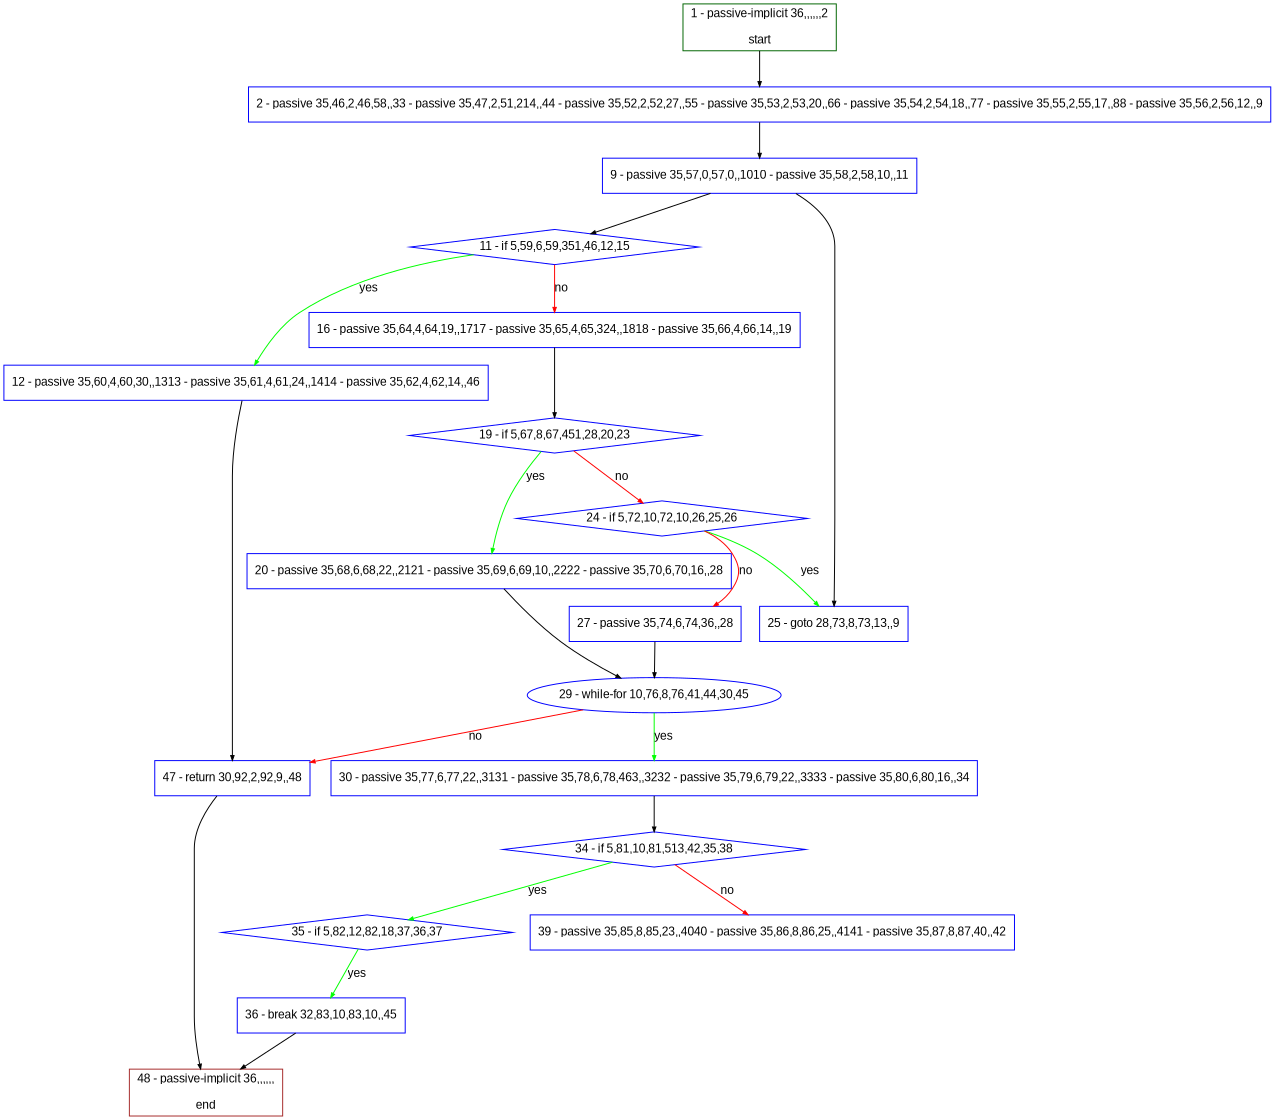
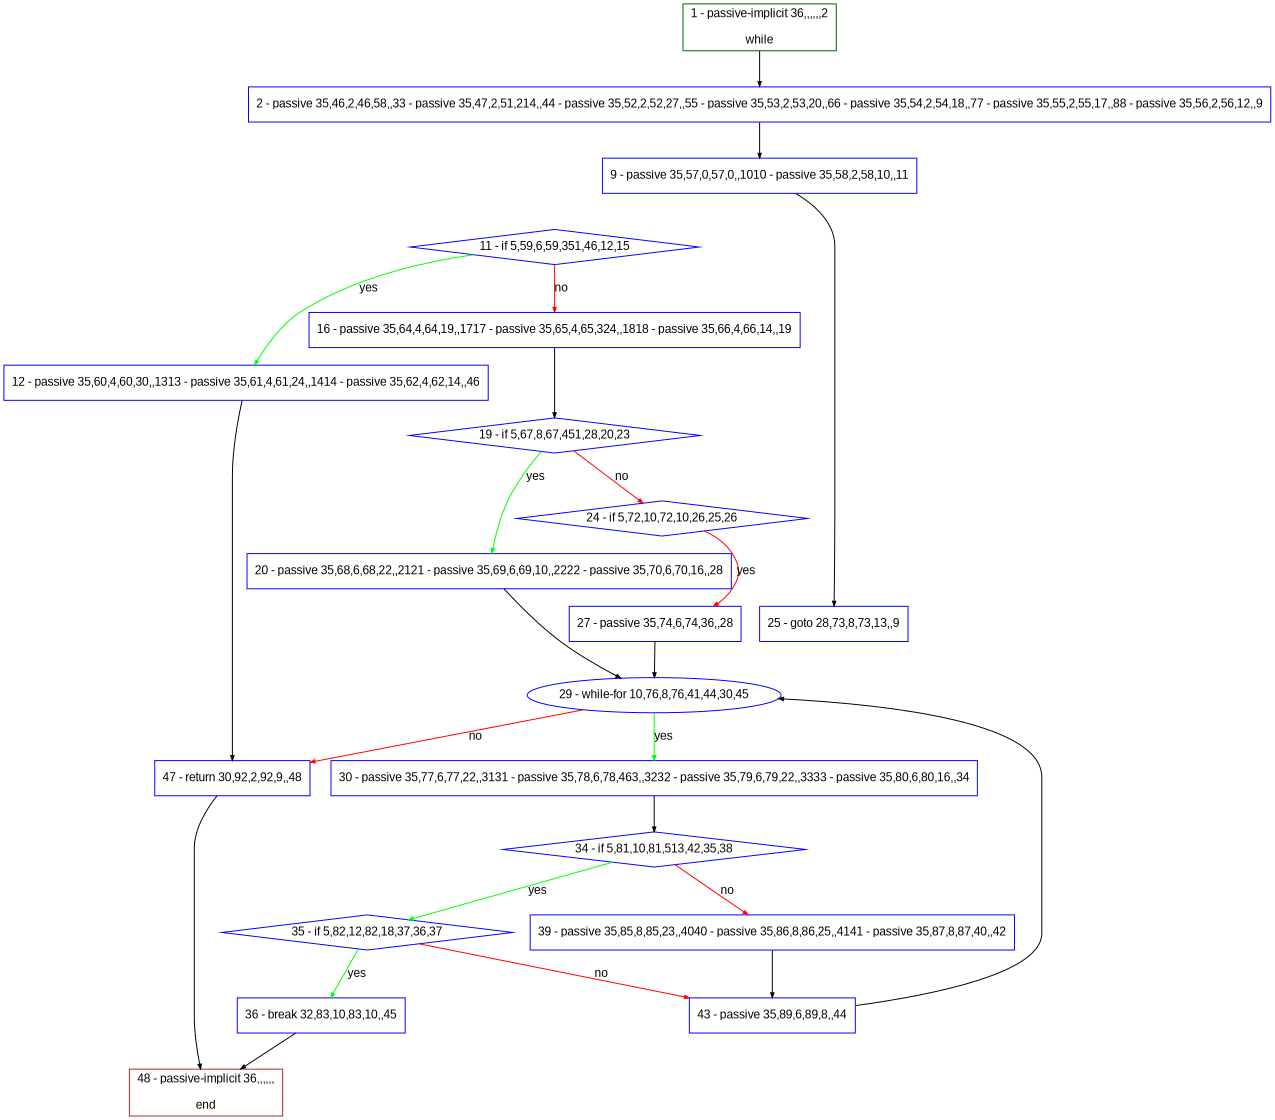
node "1 - passive-implicit 36,,,,,,2 start": label "1 - passive-implicit 36,,,,,,2 start" -> "1 - passive-implicit 36,,,,,,2 while"
edge "9 - passive 35,57,0,57,0,,1010 - passive 35,58,2,58,10,,11" -> "11 - if 5,59,6,59,351,46,12,15": removed
edge "24 - if 5,72,10,72,10,26,25,26" -> "25 - goto 28,73,8,73,13,,9": removed, label "yes"
edge "24 - if 5,72,10,72,10,26,25,26" -> "27 - passive 35,74,6,74,36,,28": label "no" -> "yes"
node "43 - passive 35,89,6,89,8,,44": added
